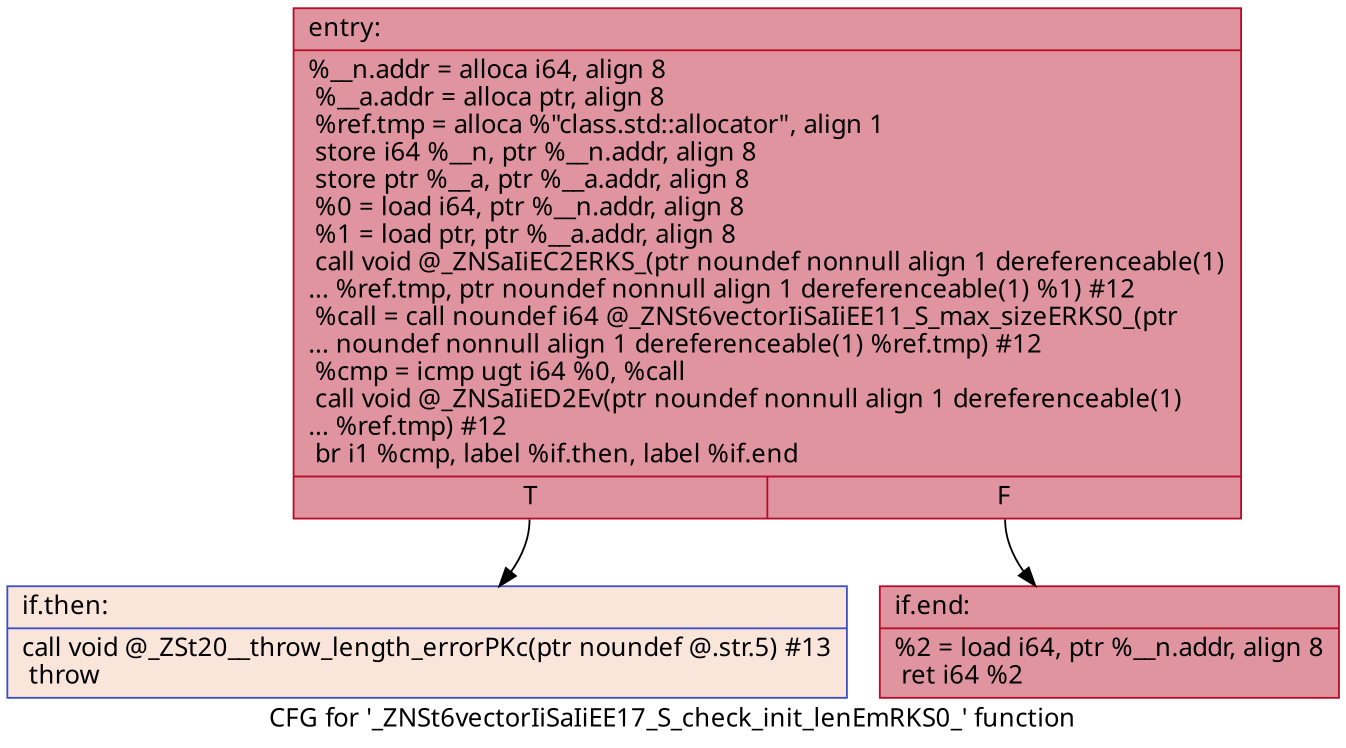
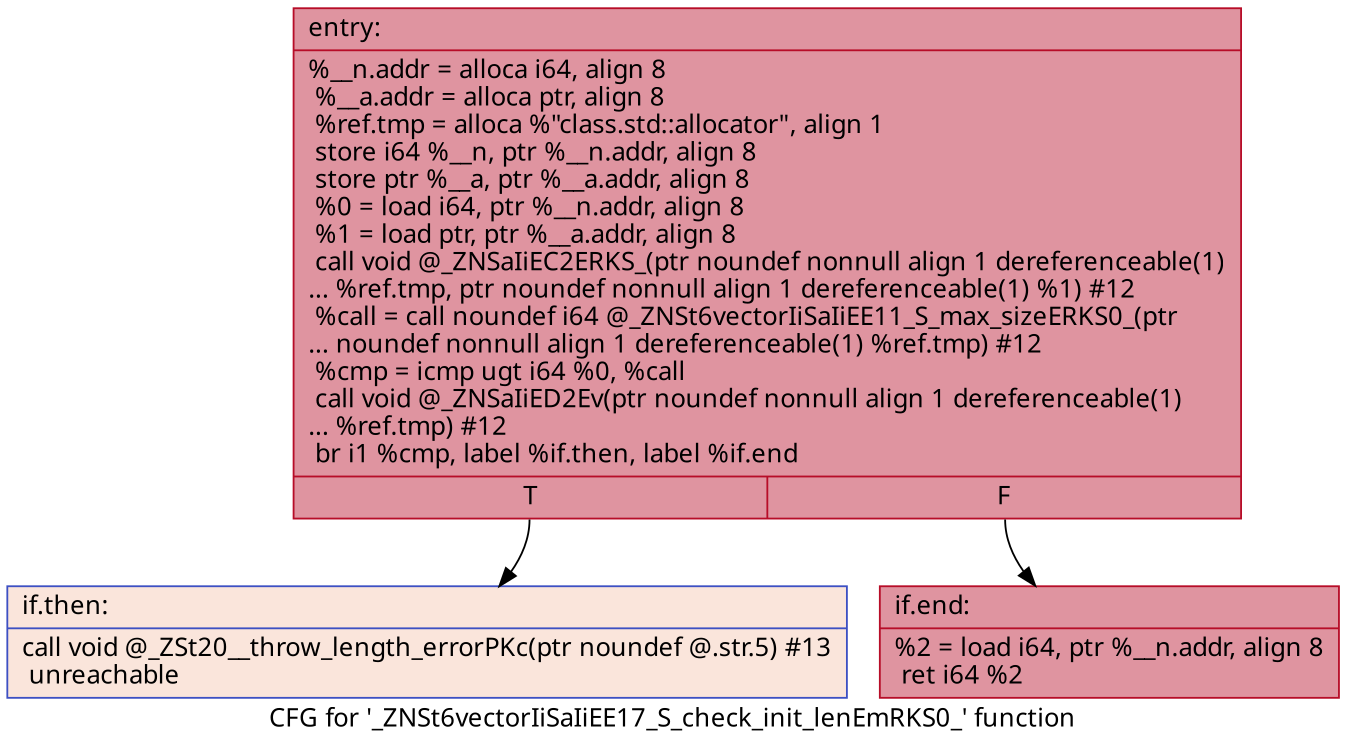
node "if.then:": text "throw" -> "unreachable"
